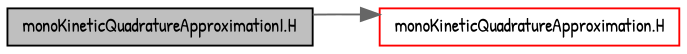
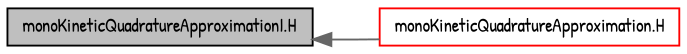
edge "monoKineticQuadratureApproximationI.H" -> "monoKineticQuadratureApproximation.H": reversed
